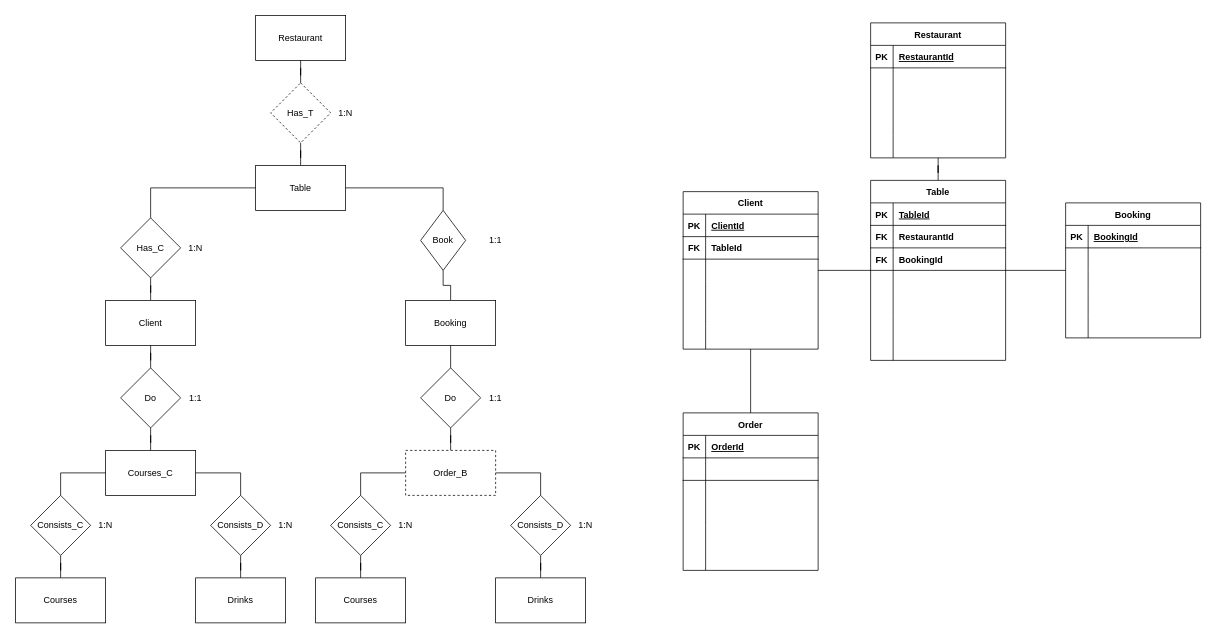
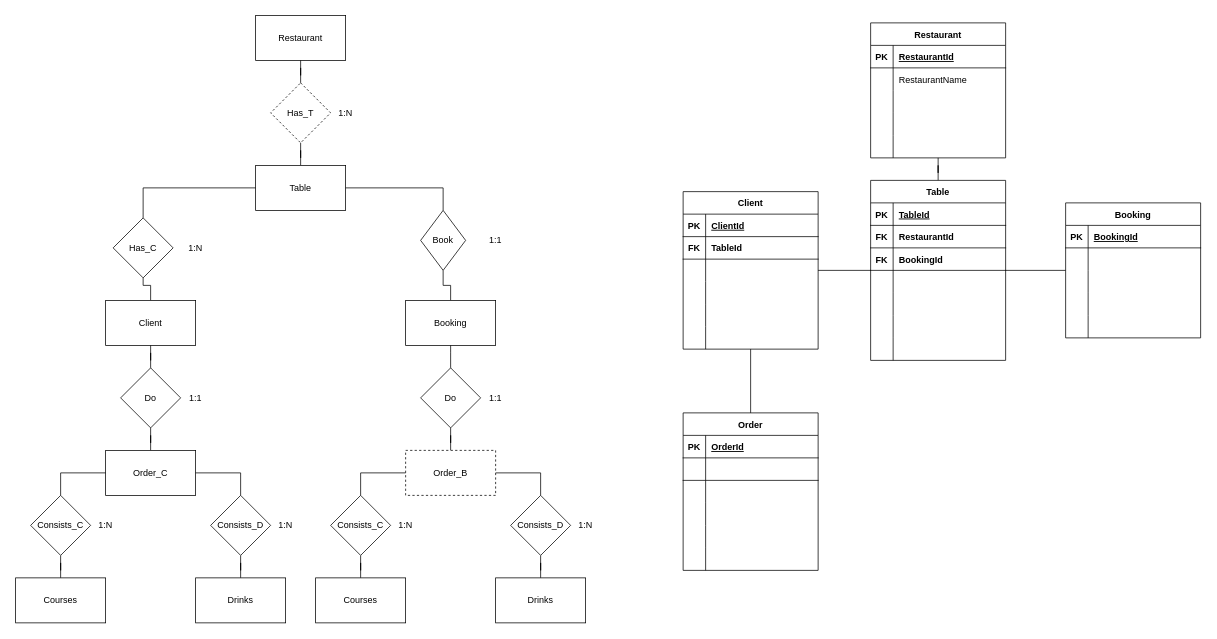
node "RestaurantName": added
node "Has_C": moved (150, 248) -> (143, 248)
node "Courses_C": label "Courses_C" -> "Order_C"
